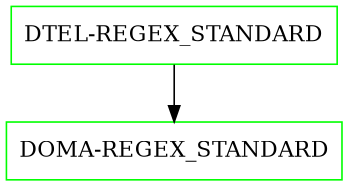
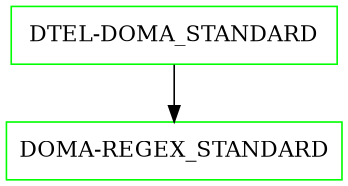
node "DTEL-REGEX_STANDARD": label "DTEL-REGEX_STANDARD" -> "DTEL-DOMA_STANDARD"
